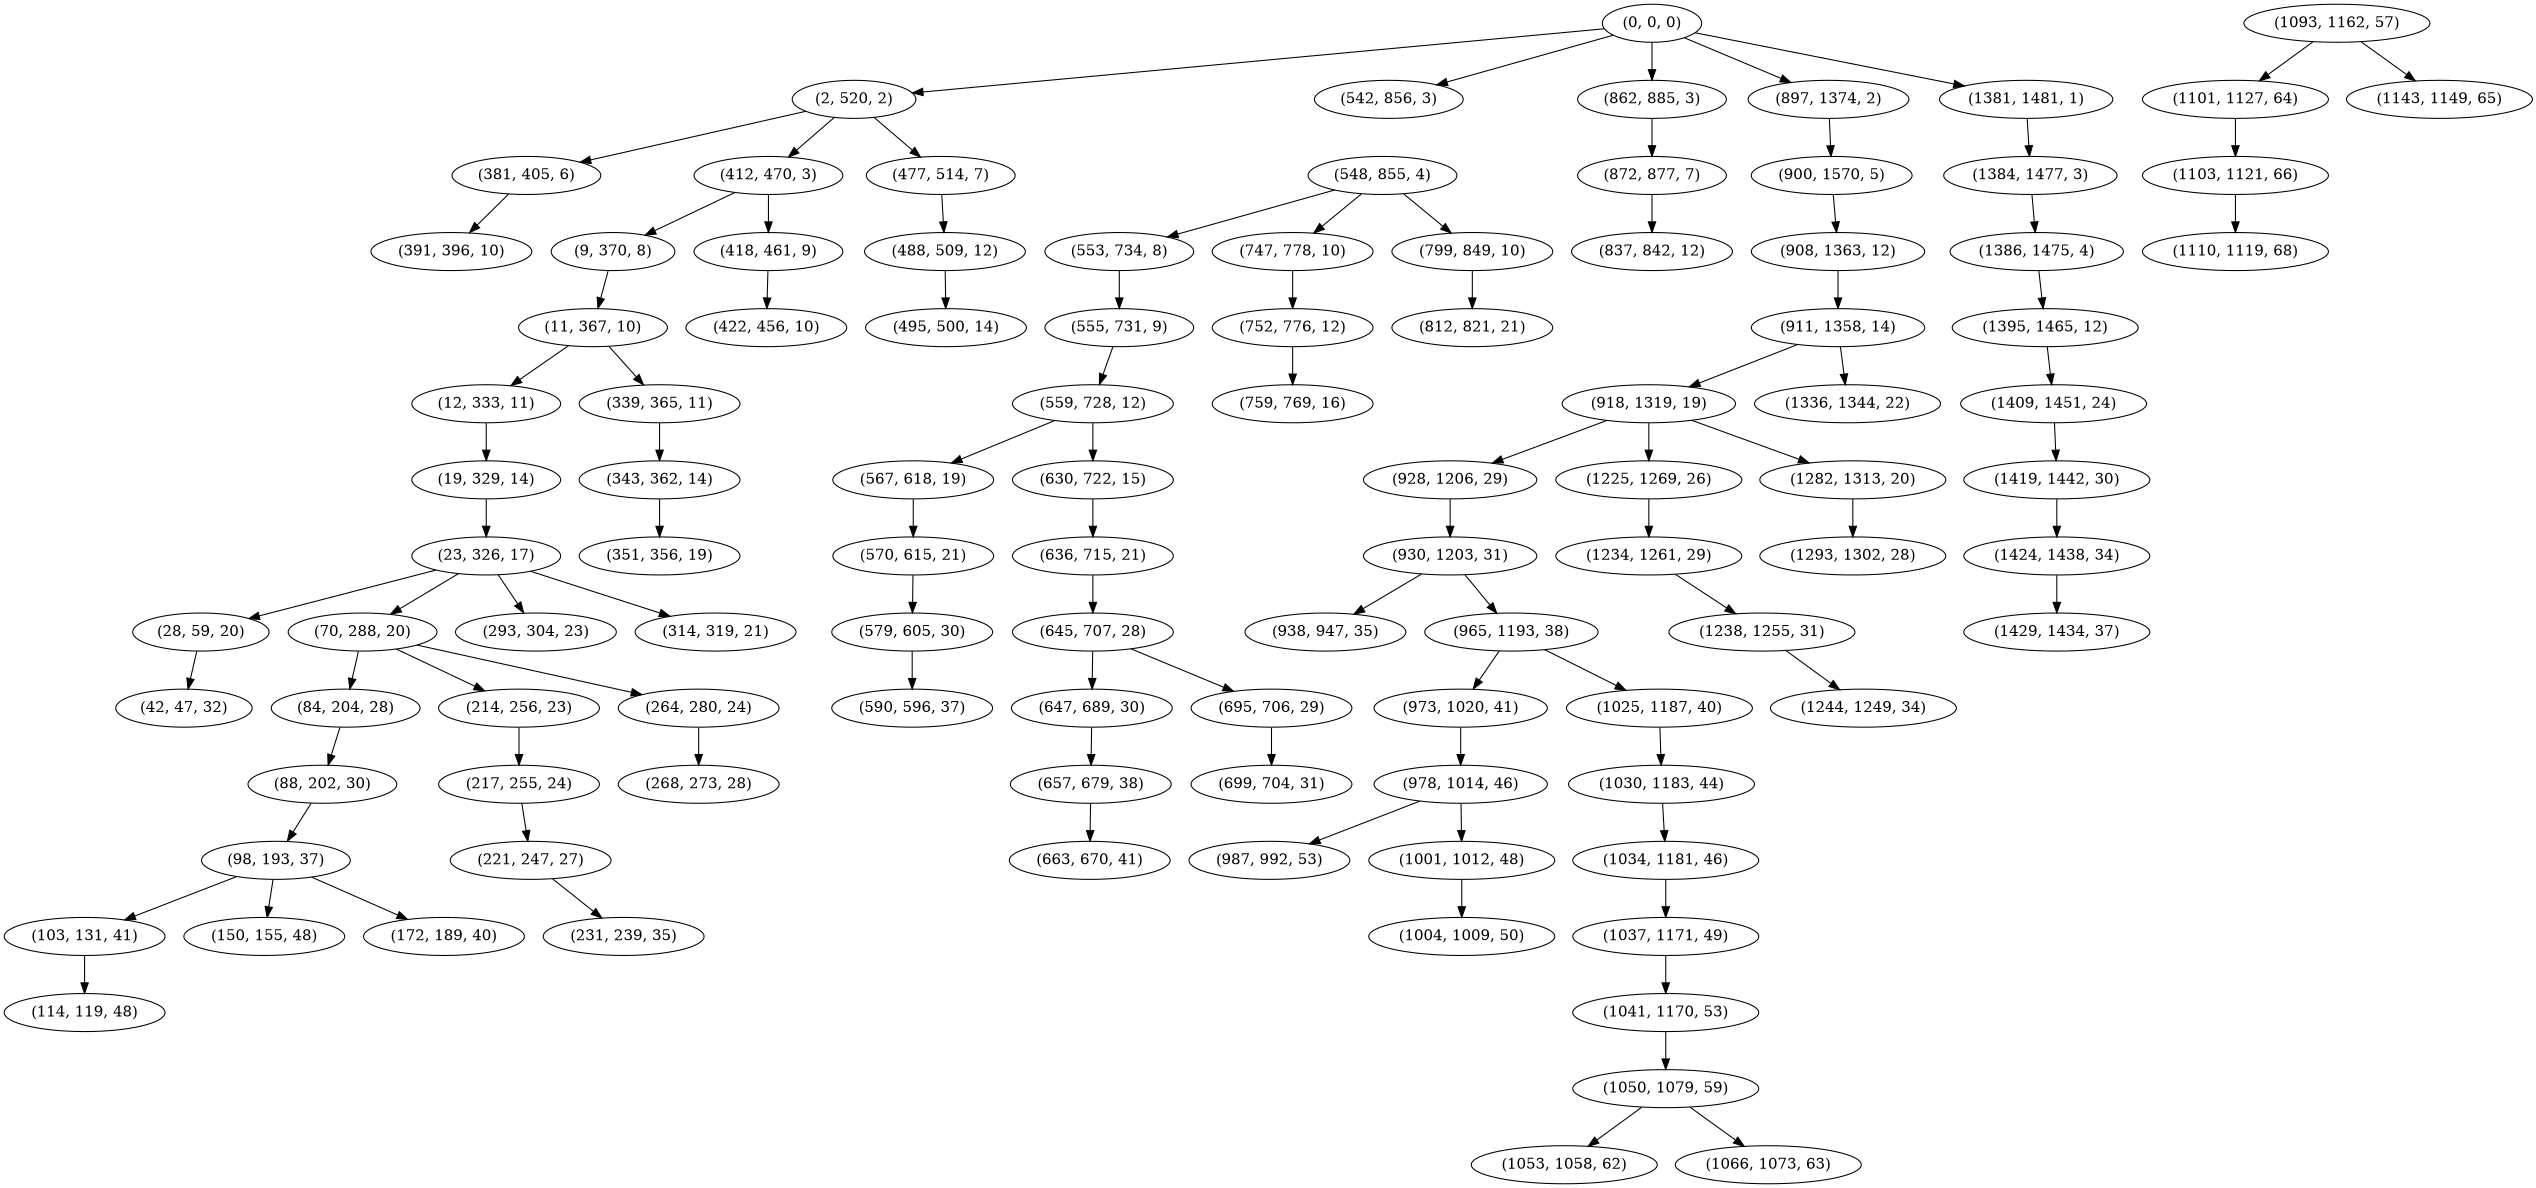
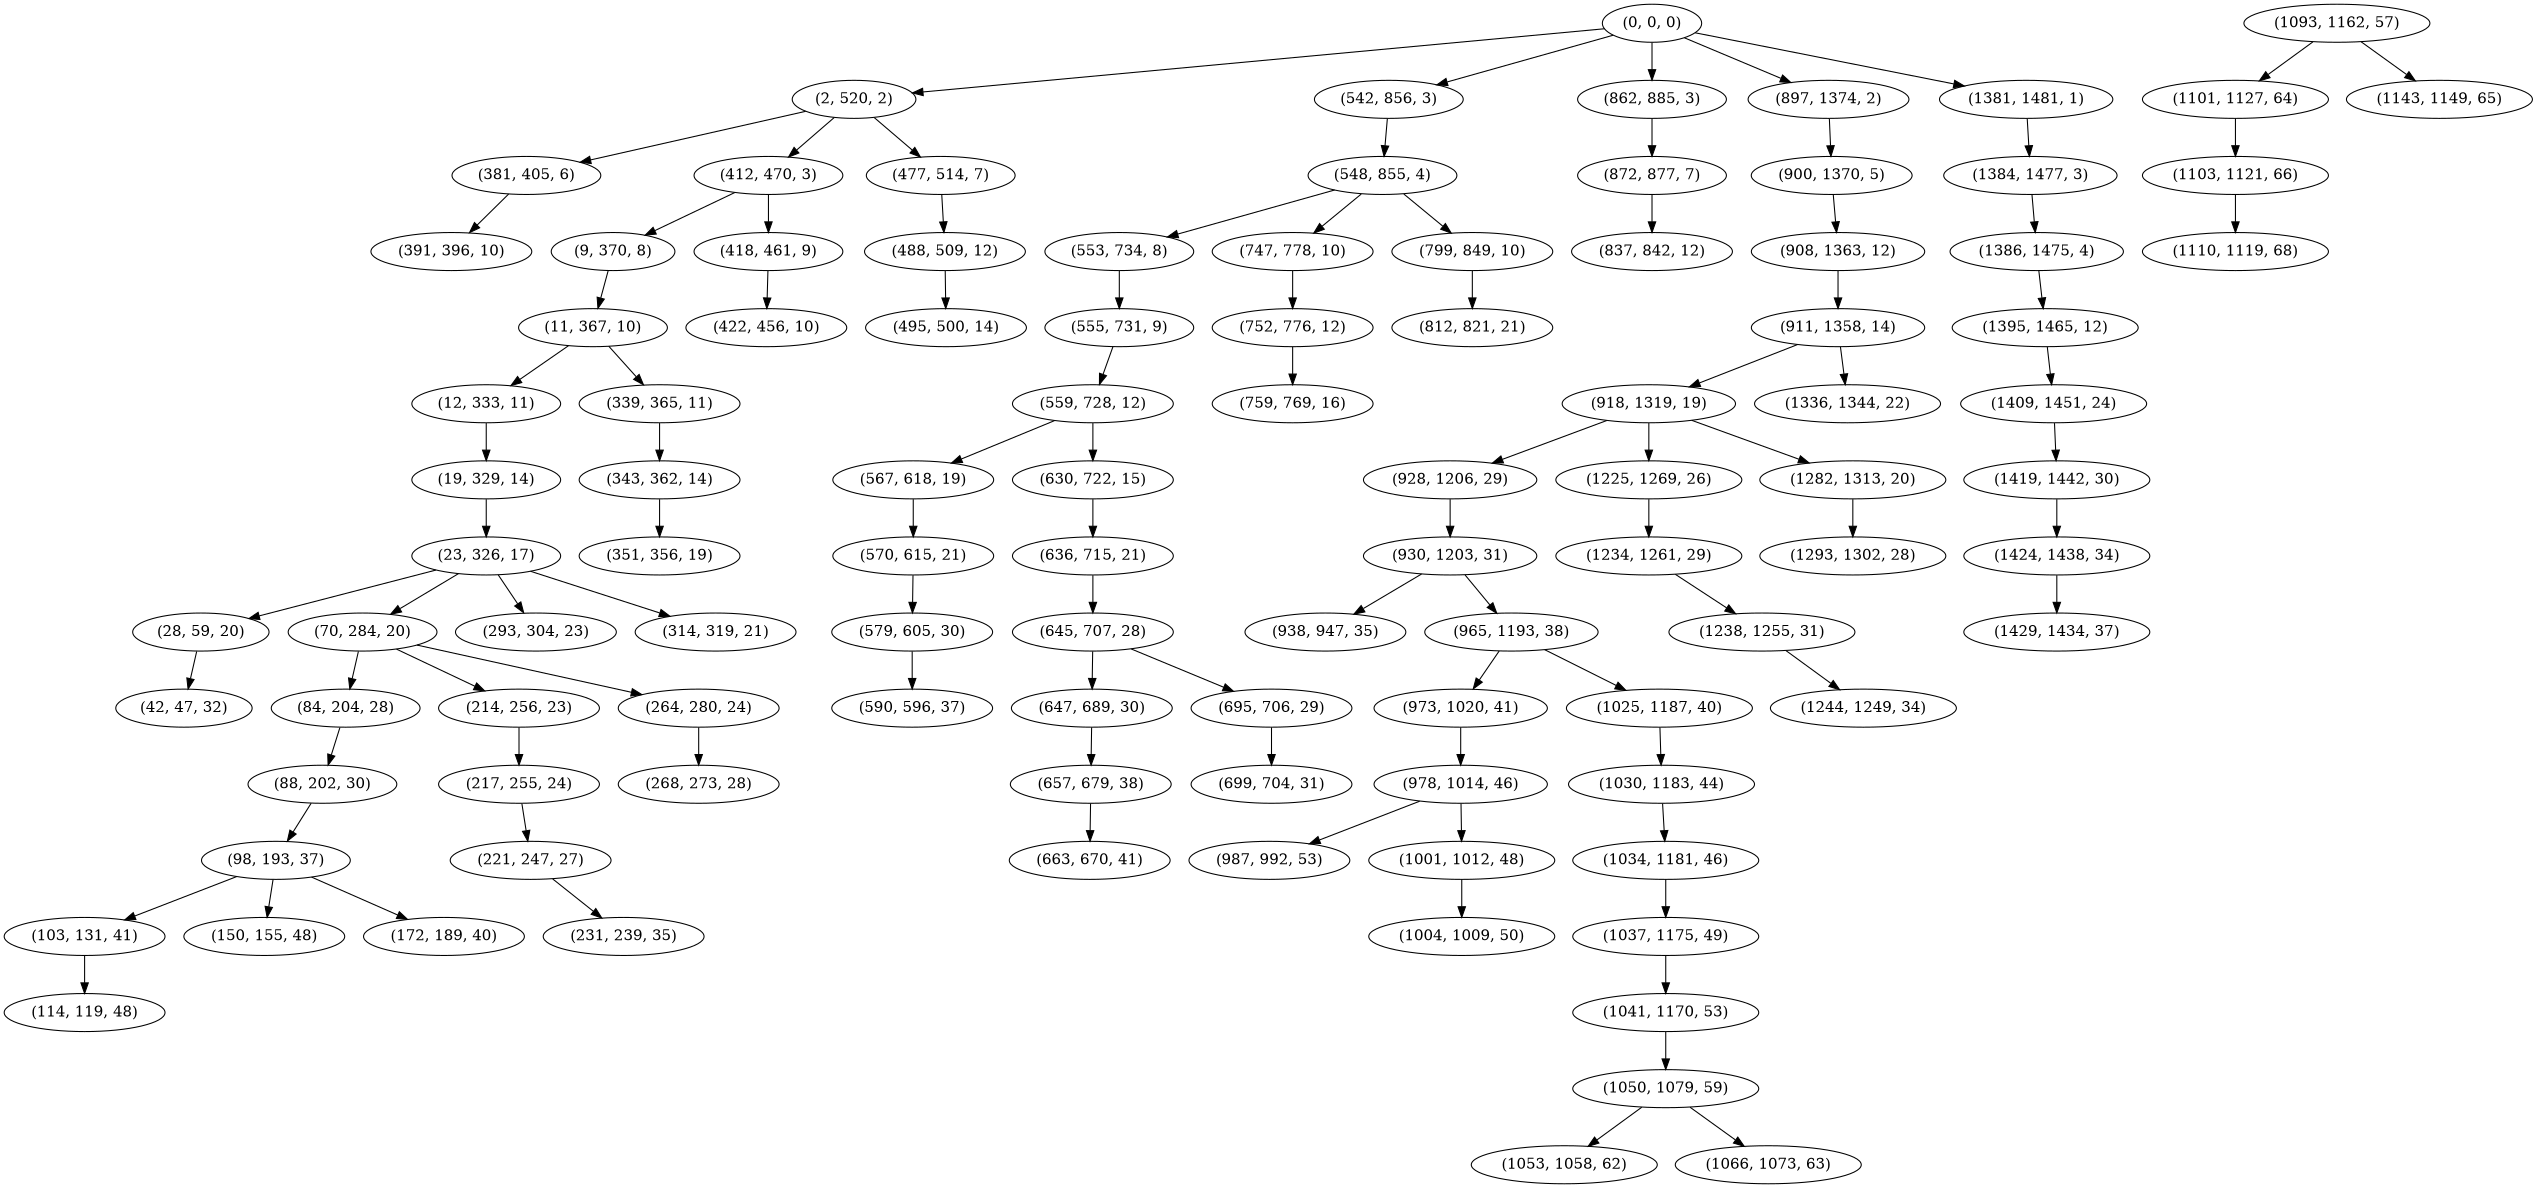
edge "(542, 856, 3)" -> "(548, 855, 4)": added
node "(900, 1570, 5)": label "(900, 1570, 5)" -> "(900, 1370, 5)"
node "(70, 288, 20)": label "(70, 288, 20)" -> "(70, 284, 20)"
node "(1037, 1171, 49)": label "(1037, 1171, 49)" -> "(1037, 1175, 49)"
